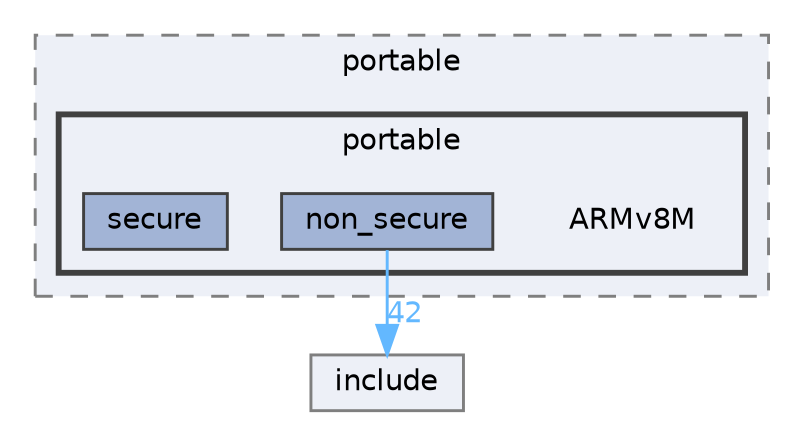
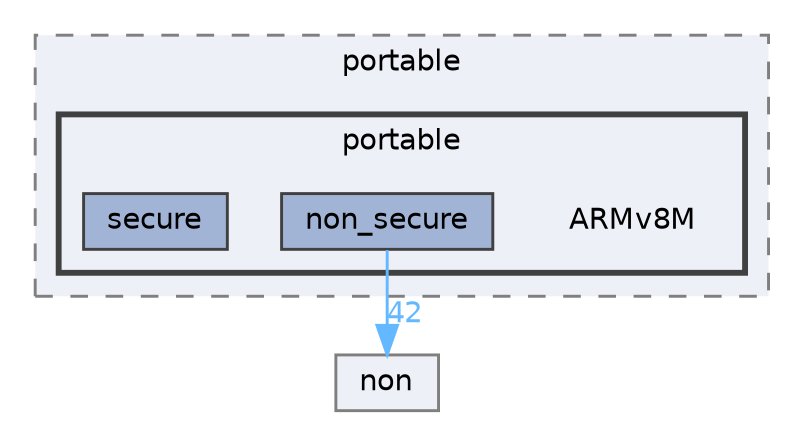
node "include": label "include" -> "non"
